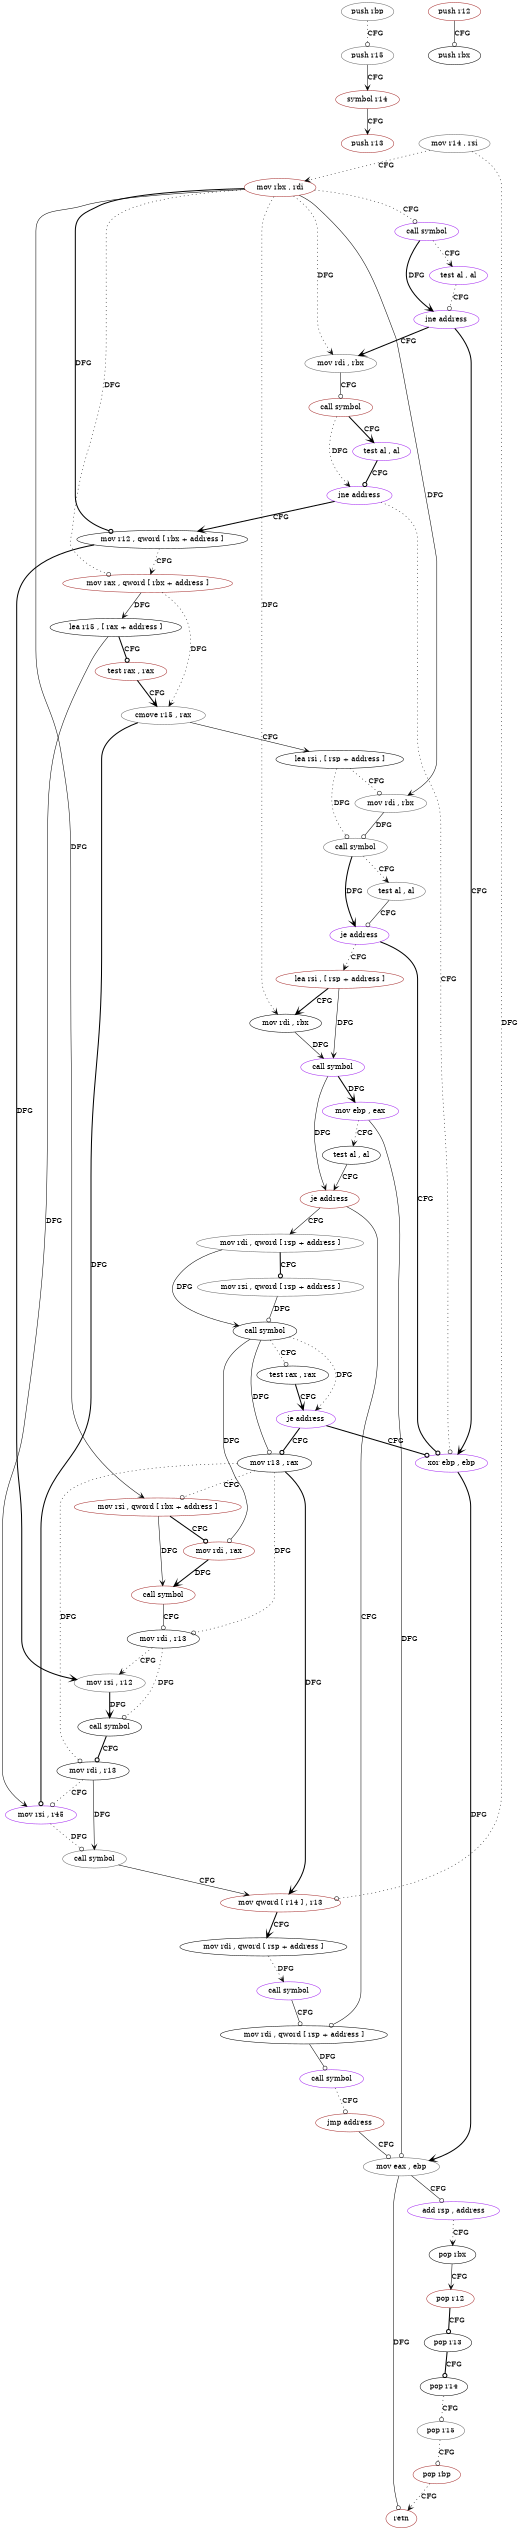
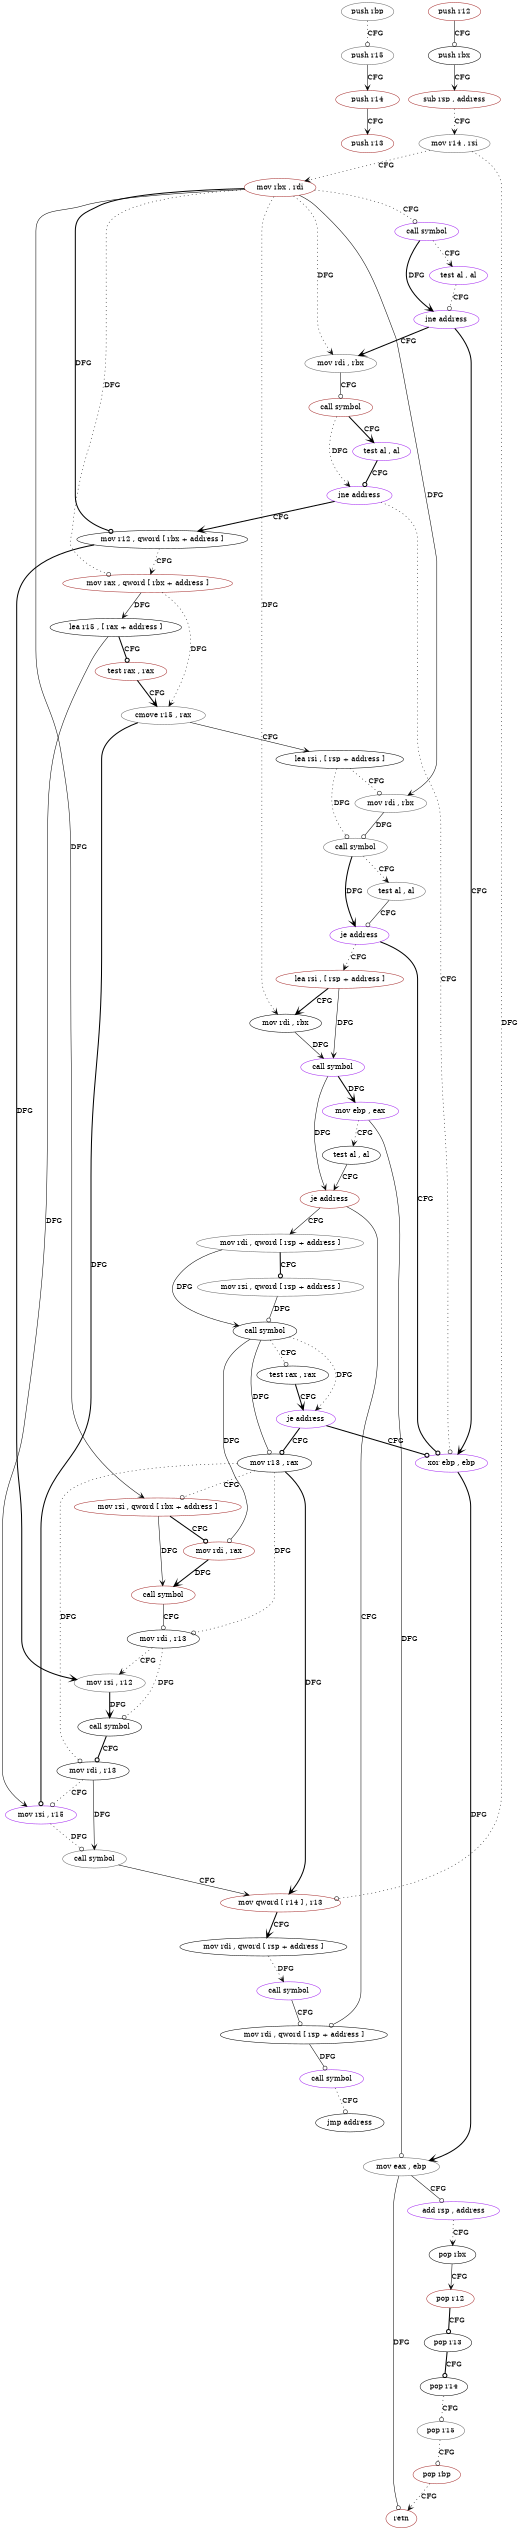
node "symbol r14": label "symbol r14" -> "push r14"
node "sub rsp , address": added
node "mov rsi , r45": label "mov rsi , r45" -> "mov rsi , r15"
node "jmp address": color brown -> black
edge "jmp address" -> "mov eax , ebp": removed, label "CFG"
